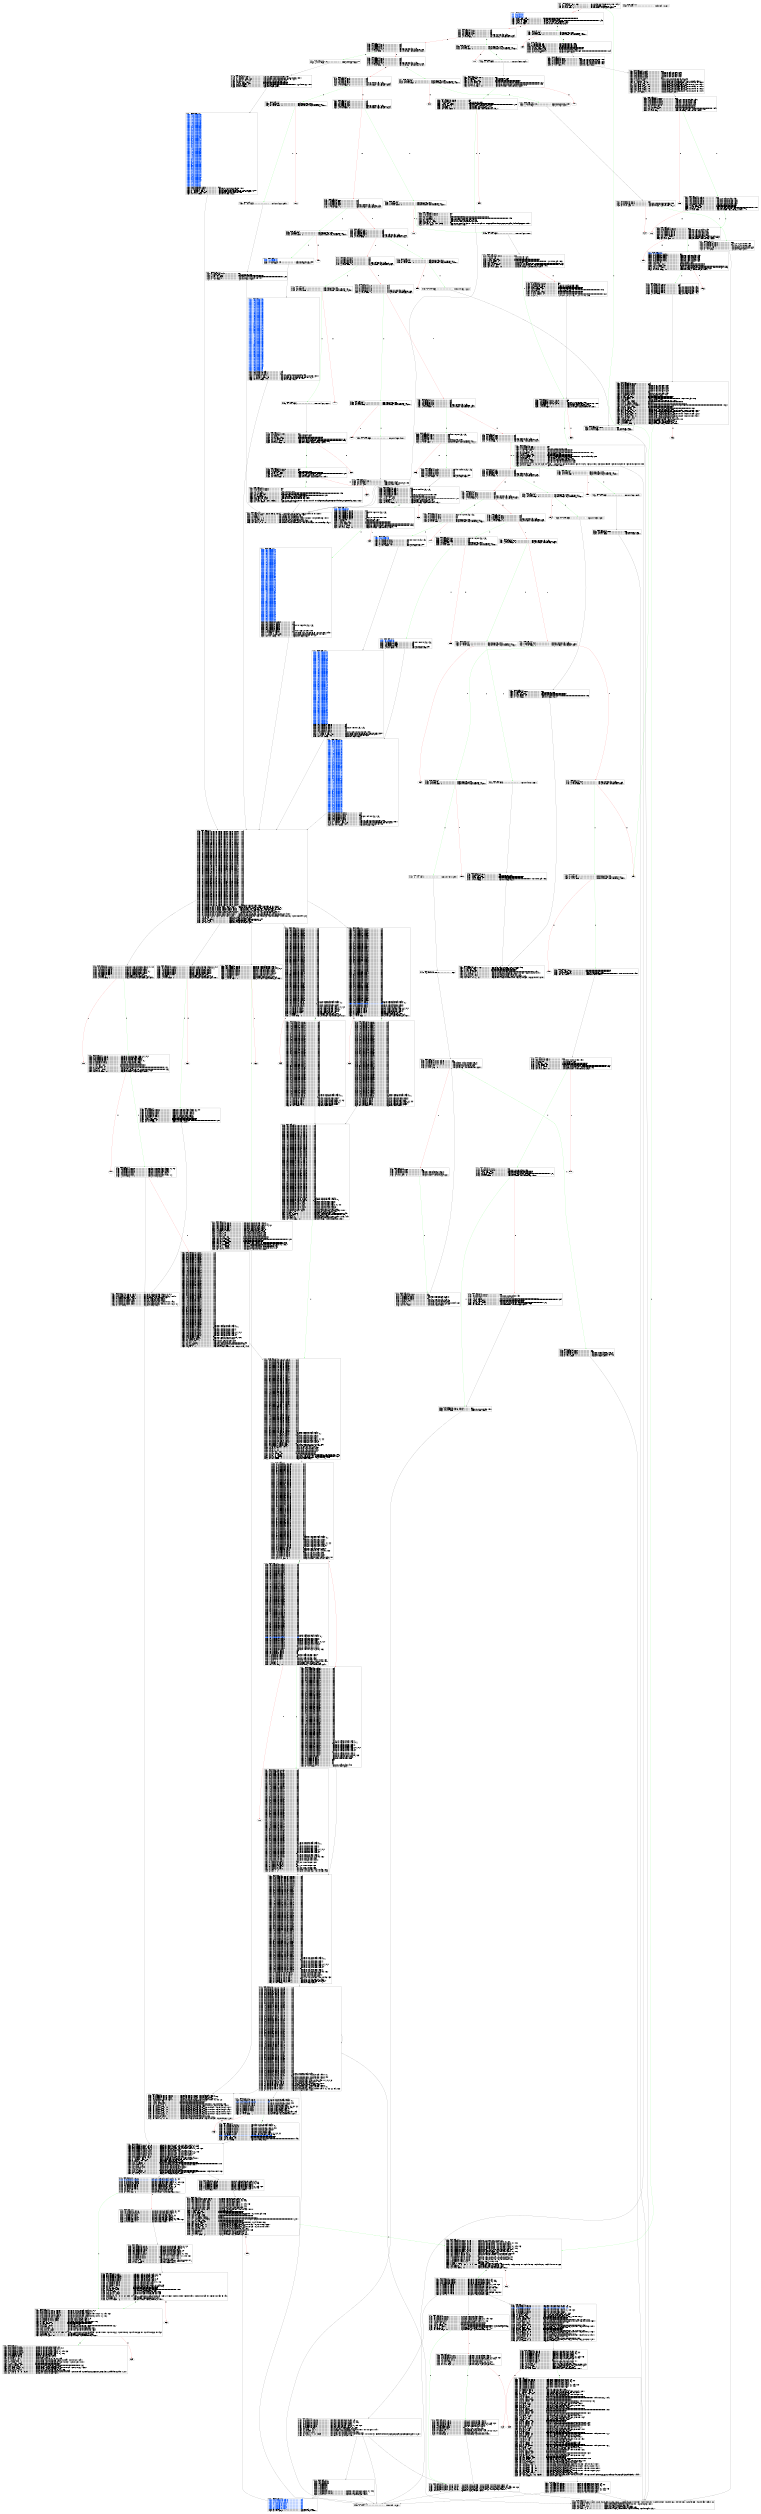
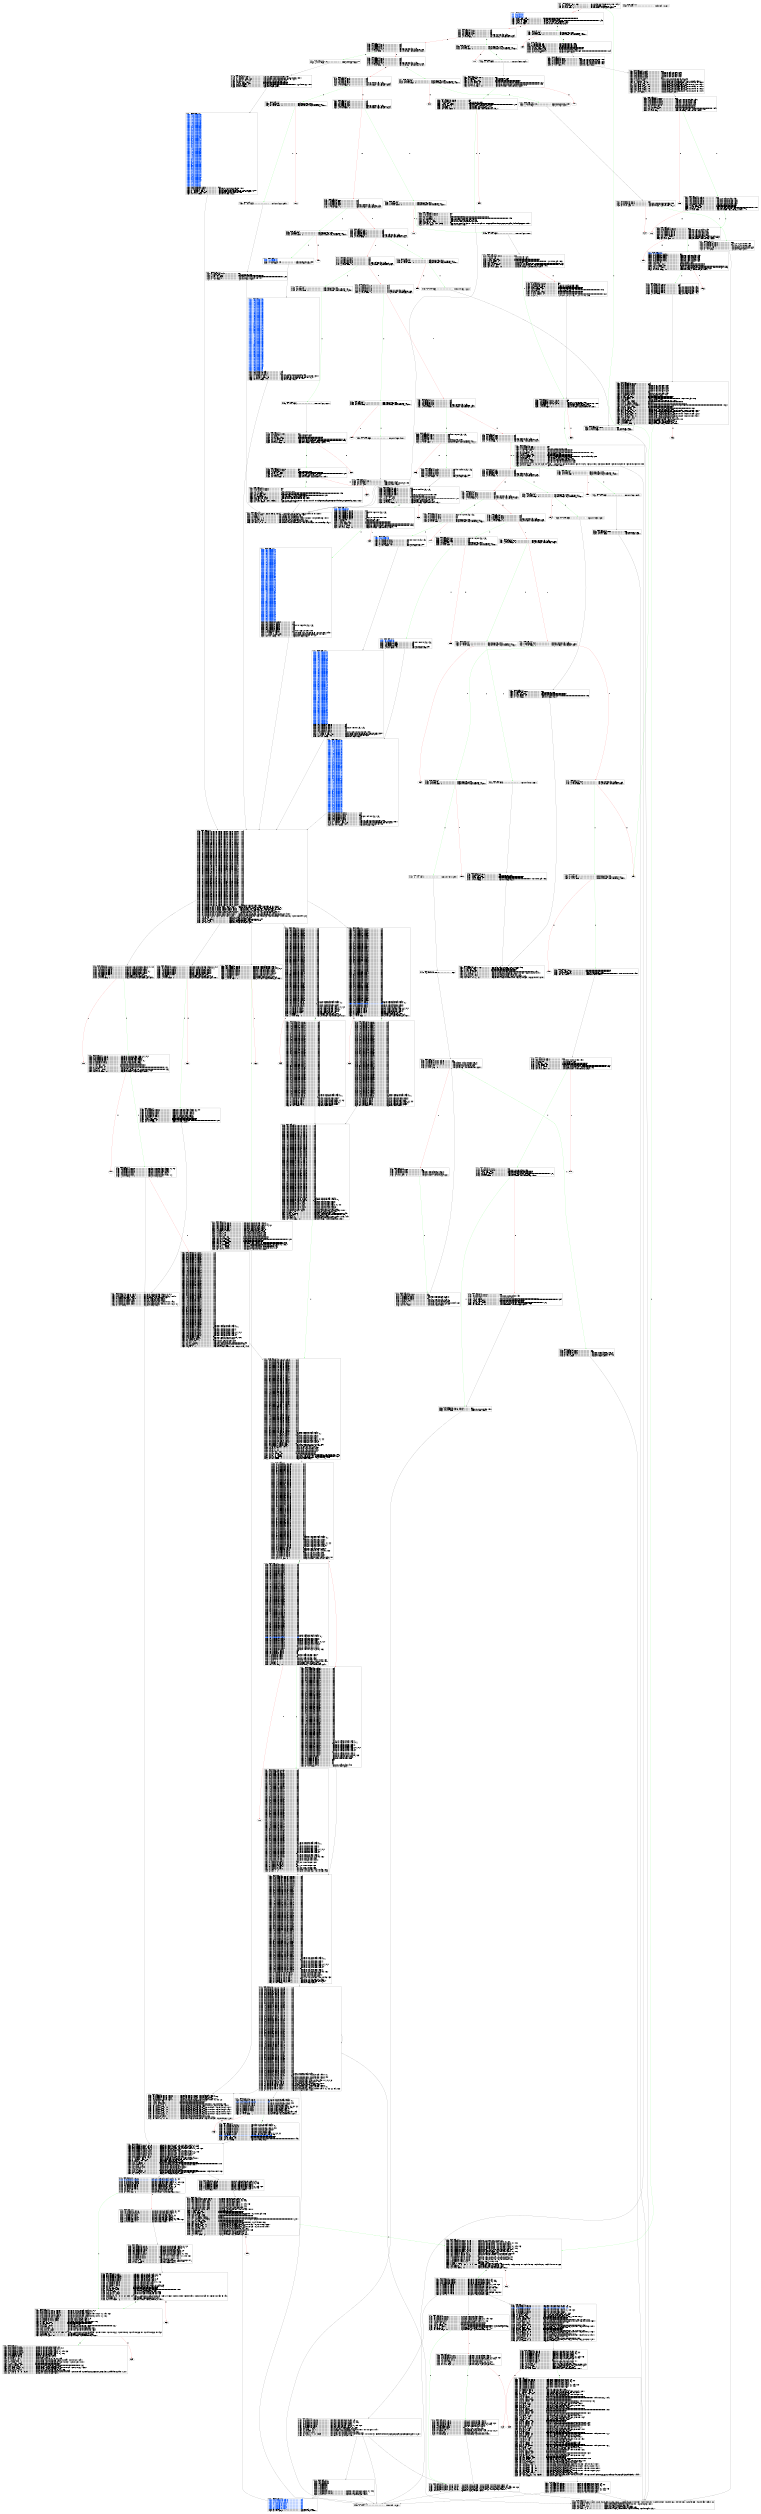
node "b_1ff": removed
